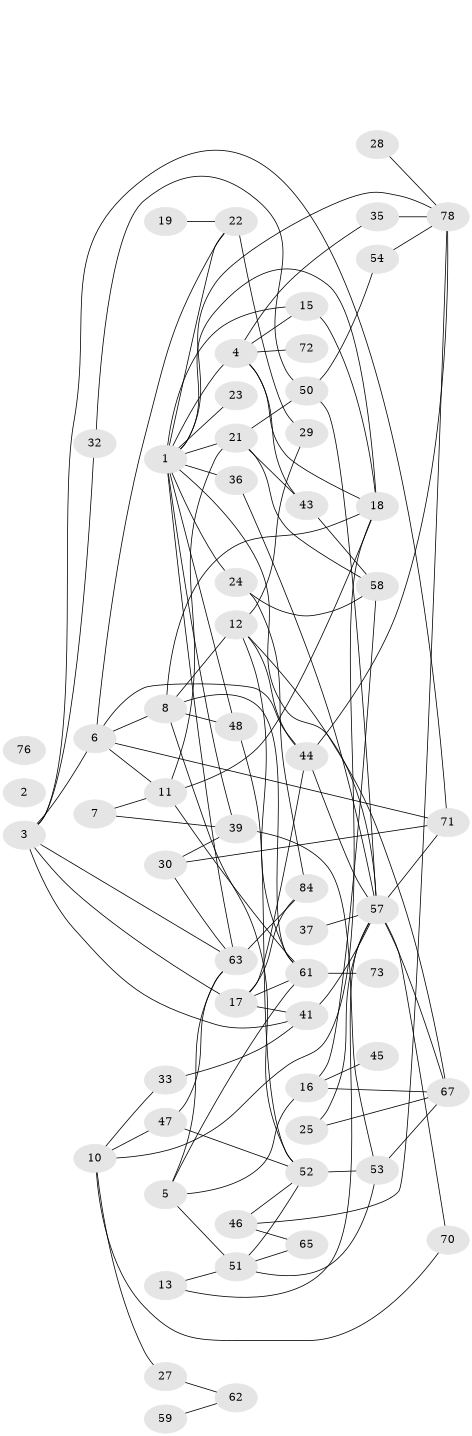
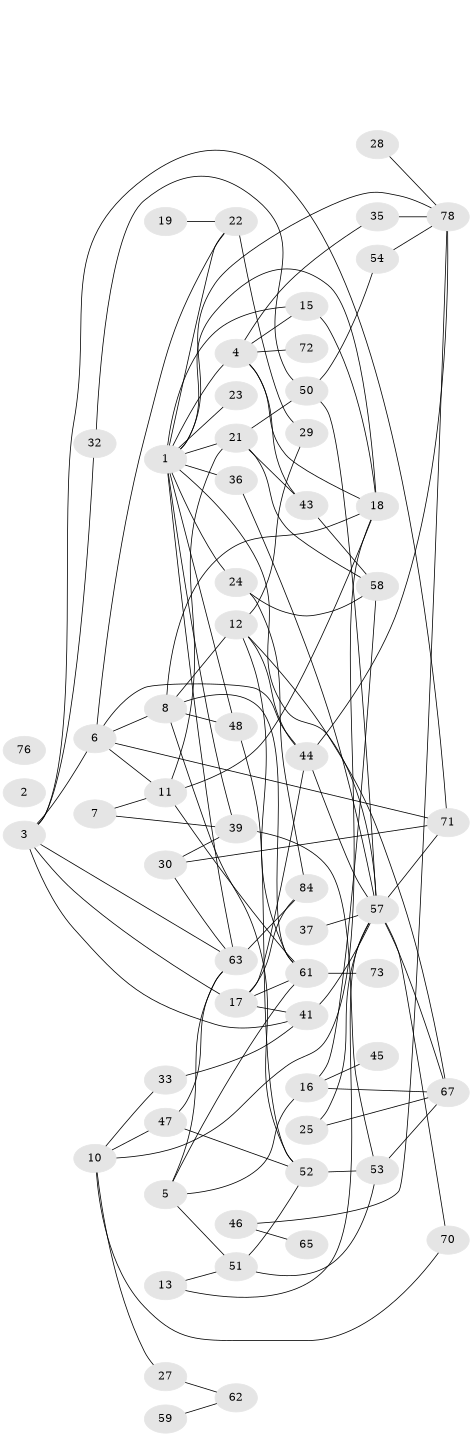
edge "52" -- "46": removed
edge "65" -- "51": removed
